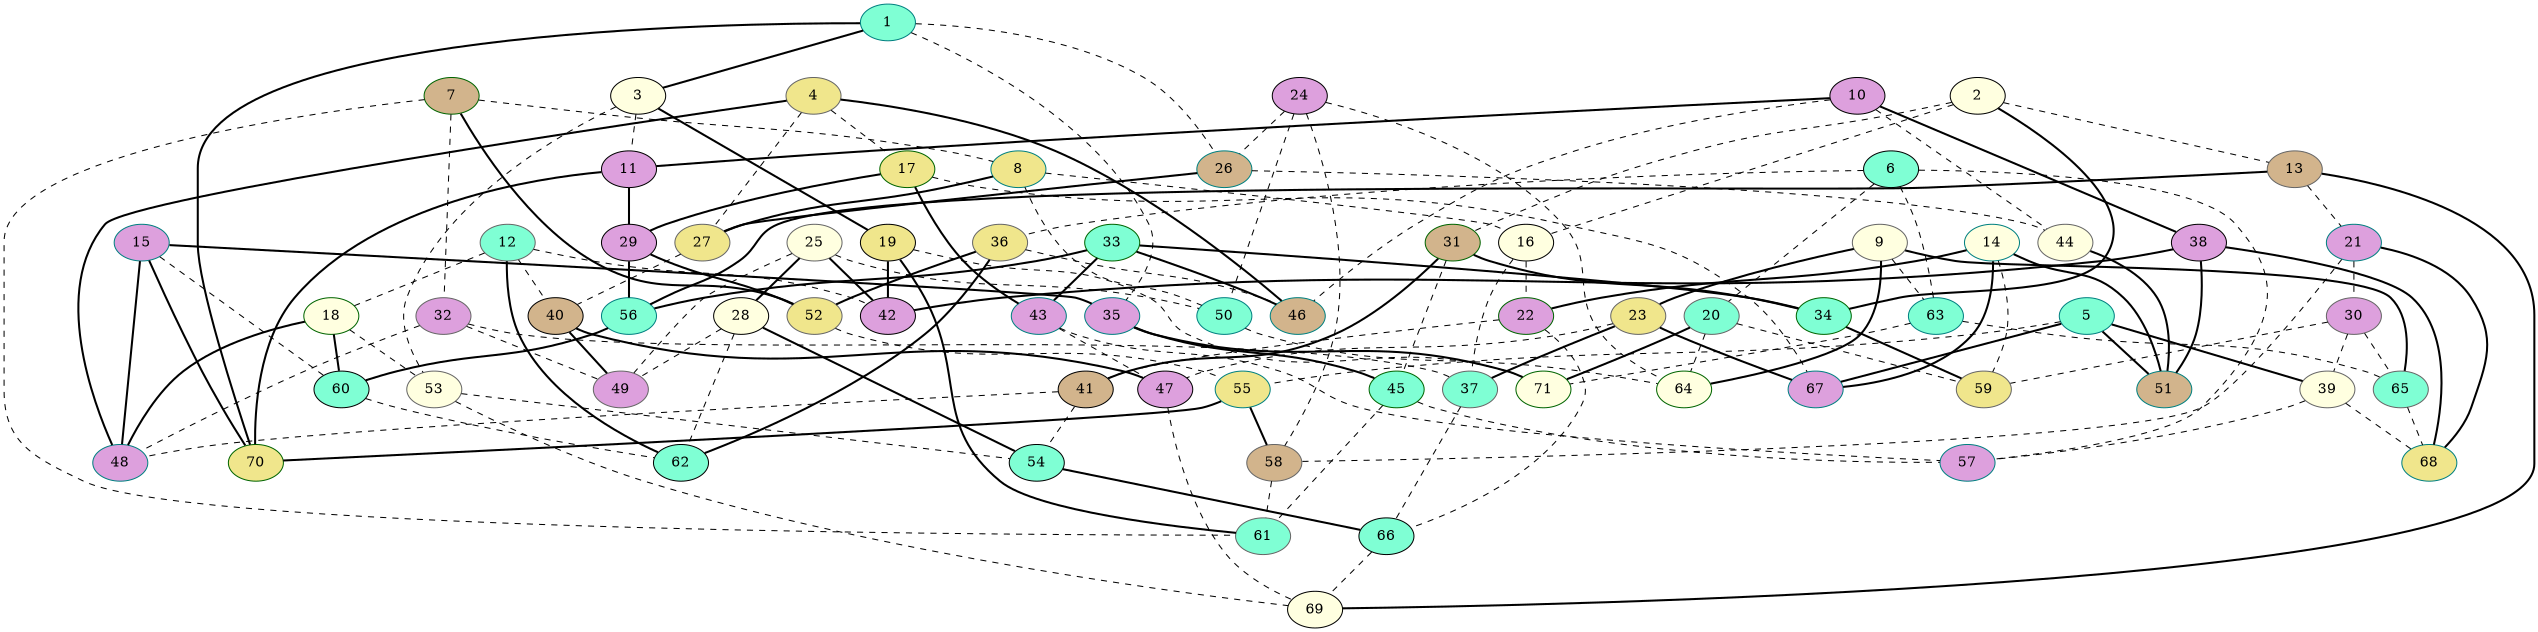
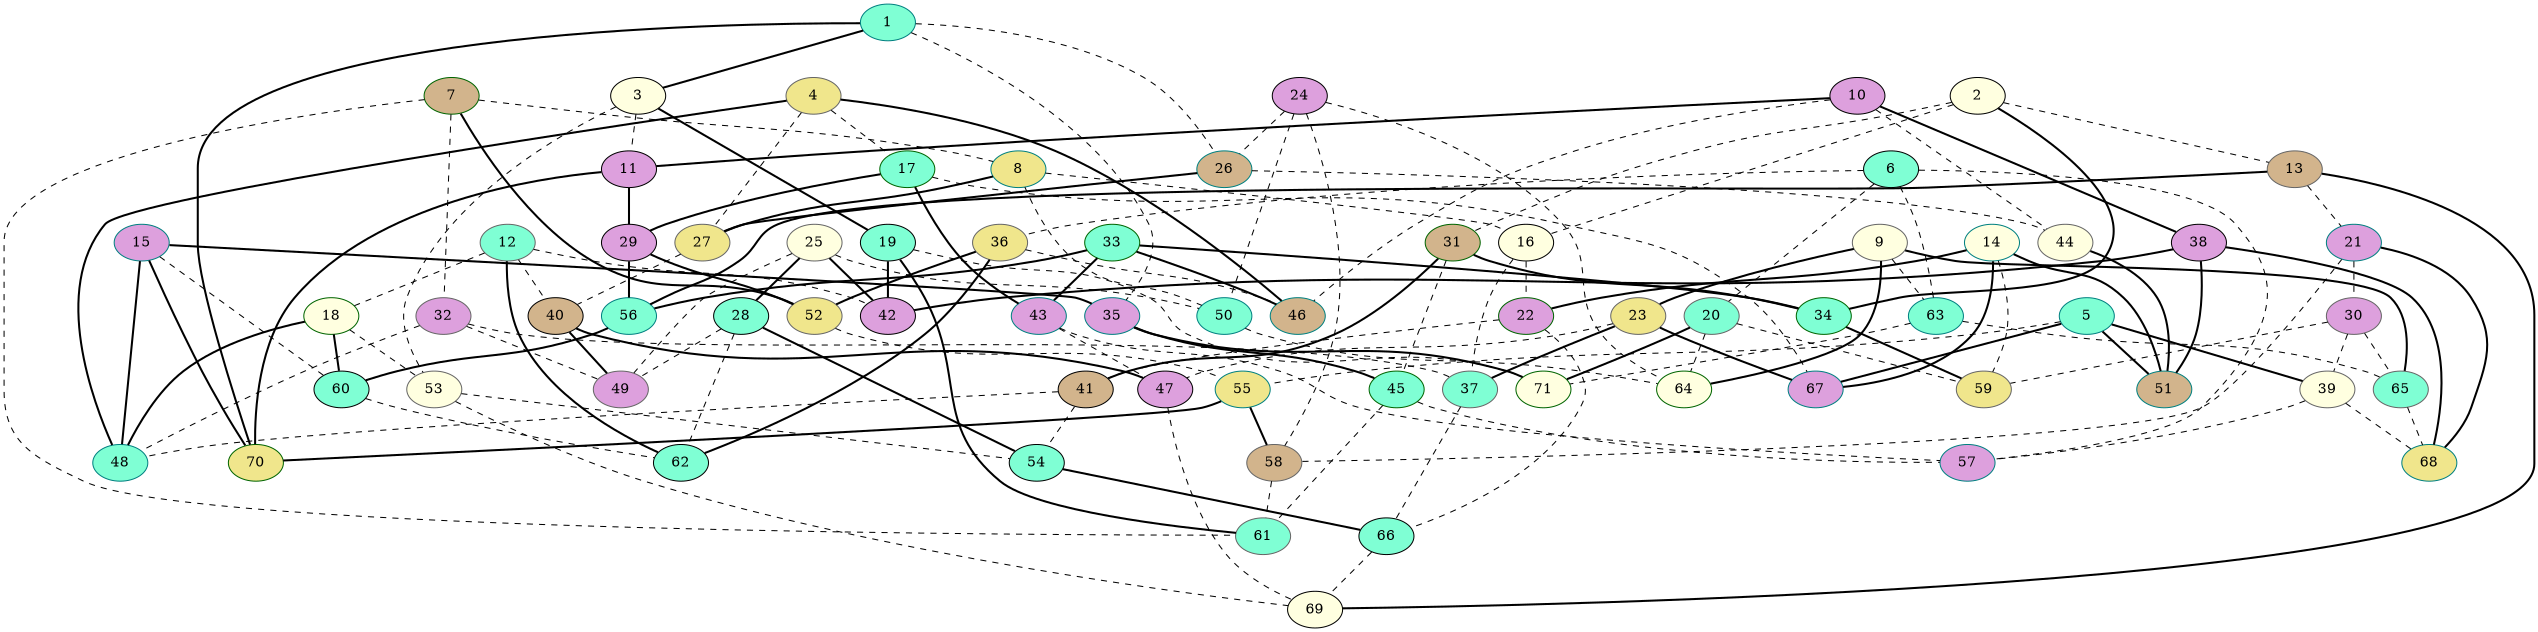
node "17": fillcolor khaki -> aquamarine
node "19": fillcolor khaki -> aquamarine
node "28": fillcolor lightyellow -> aquamarine
node "48": fillcolor plum -> aquamarine
